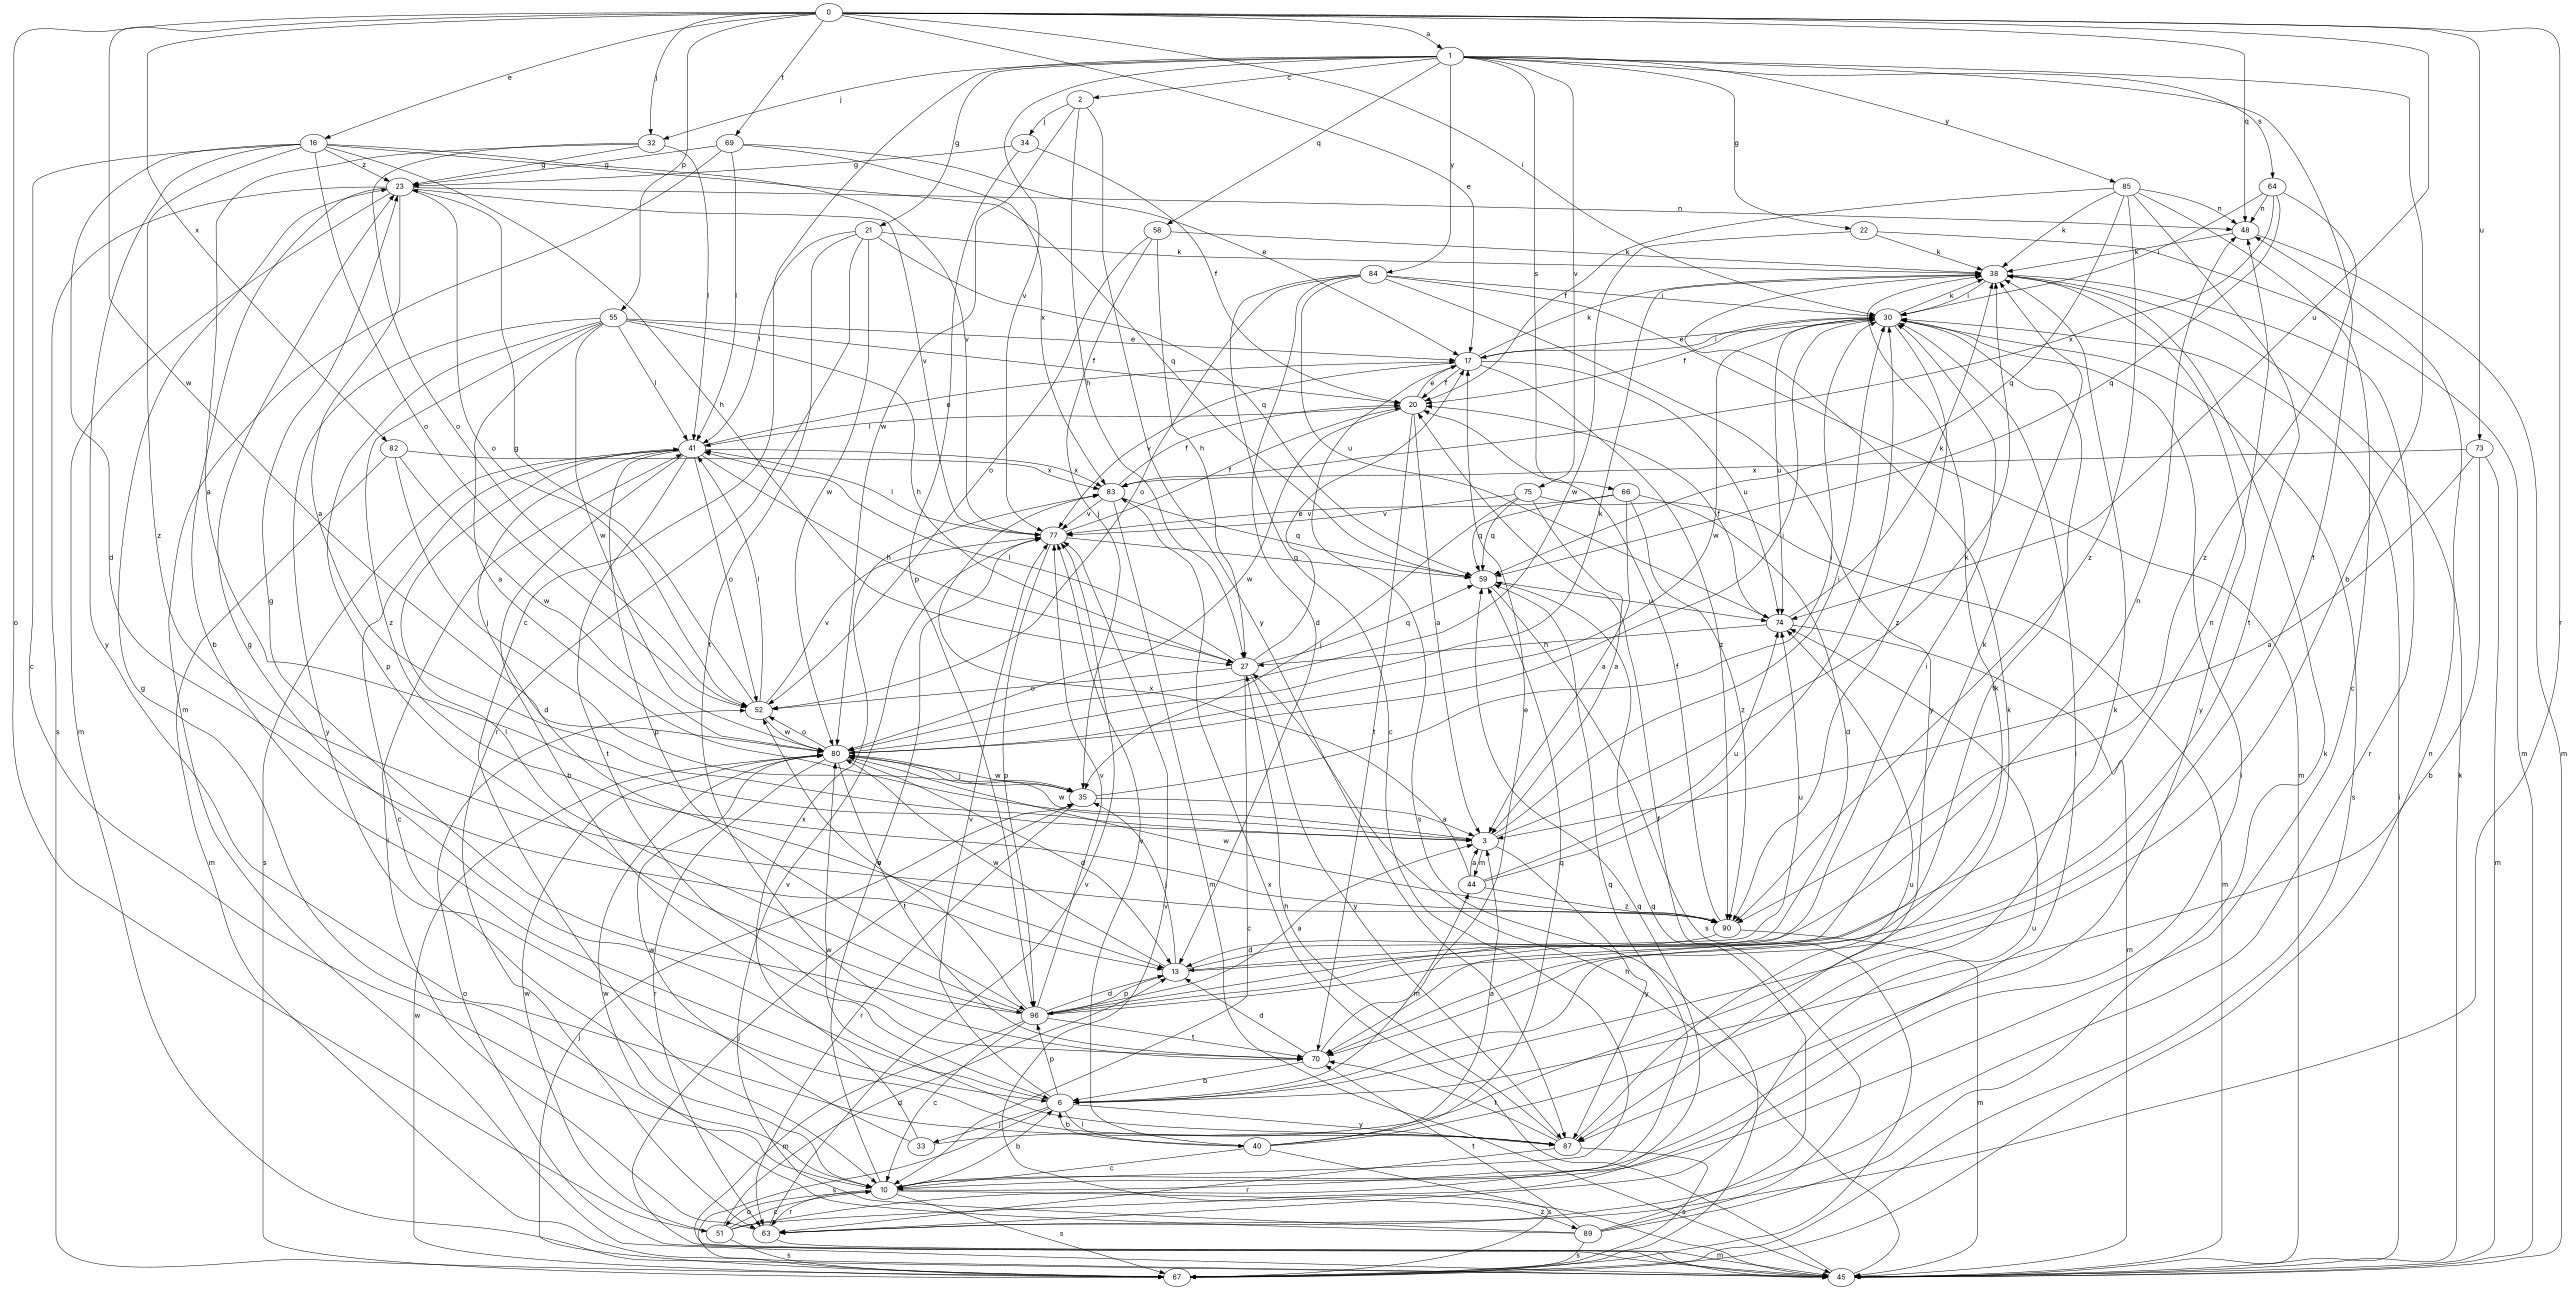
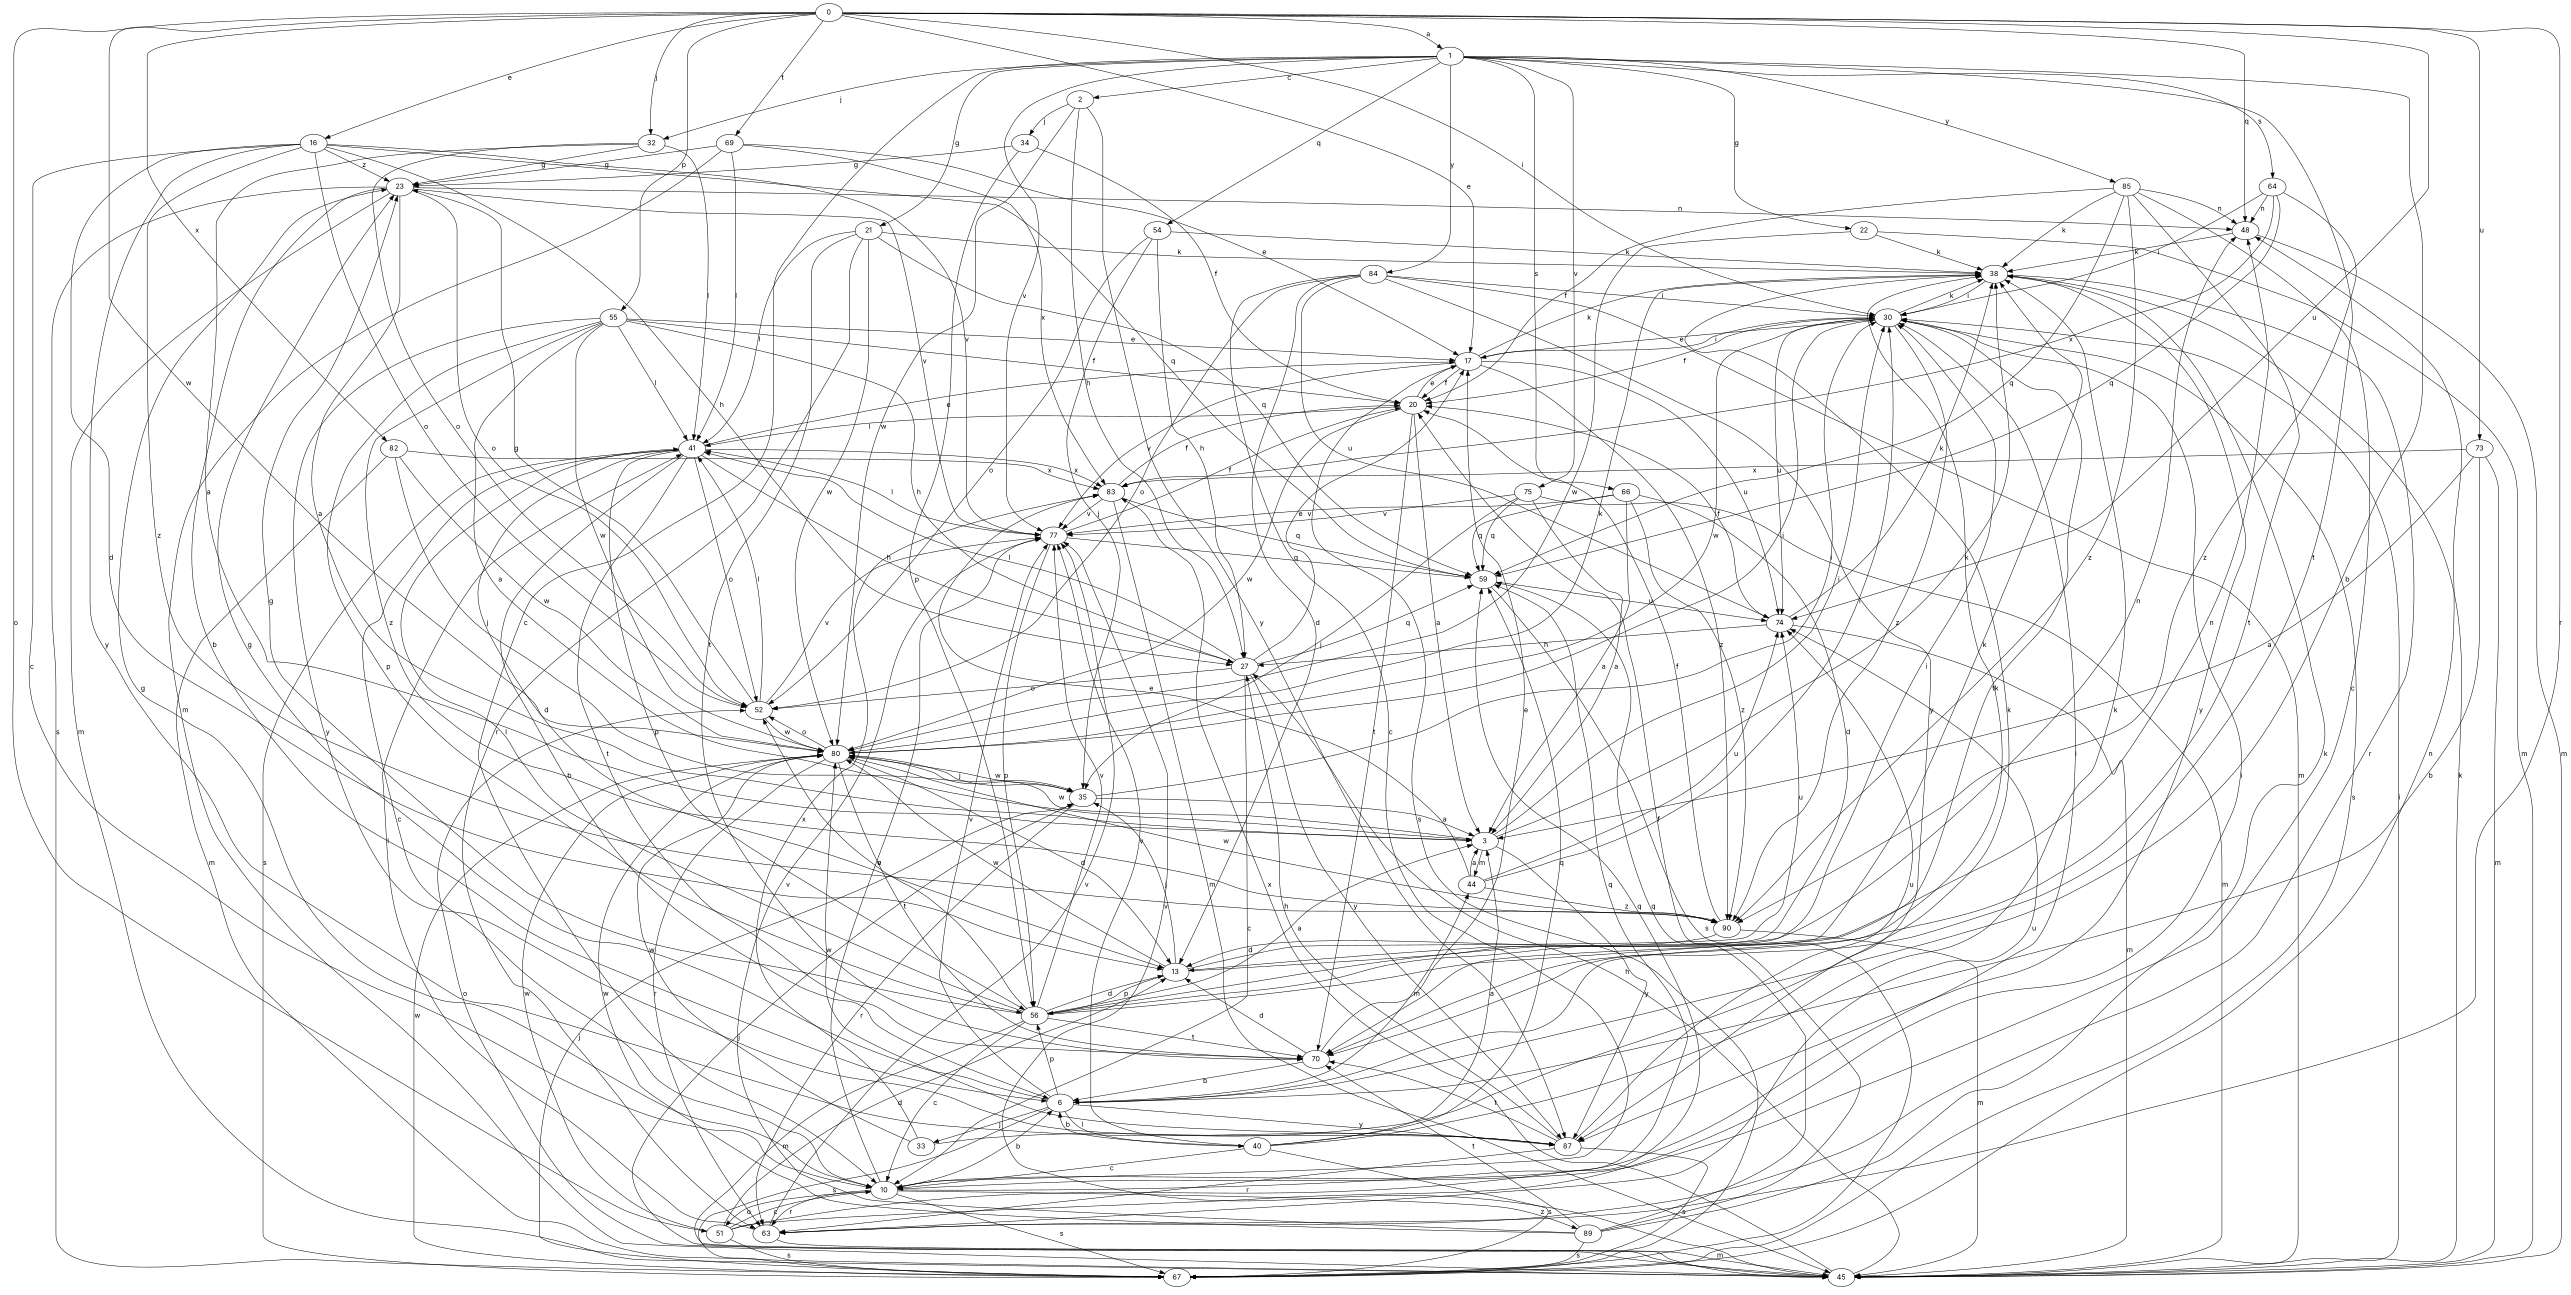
node "58": label "58" -> "54"
edge "44" -> "83": label "x" -> "e"
node "96": label "96" -> "56"
